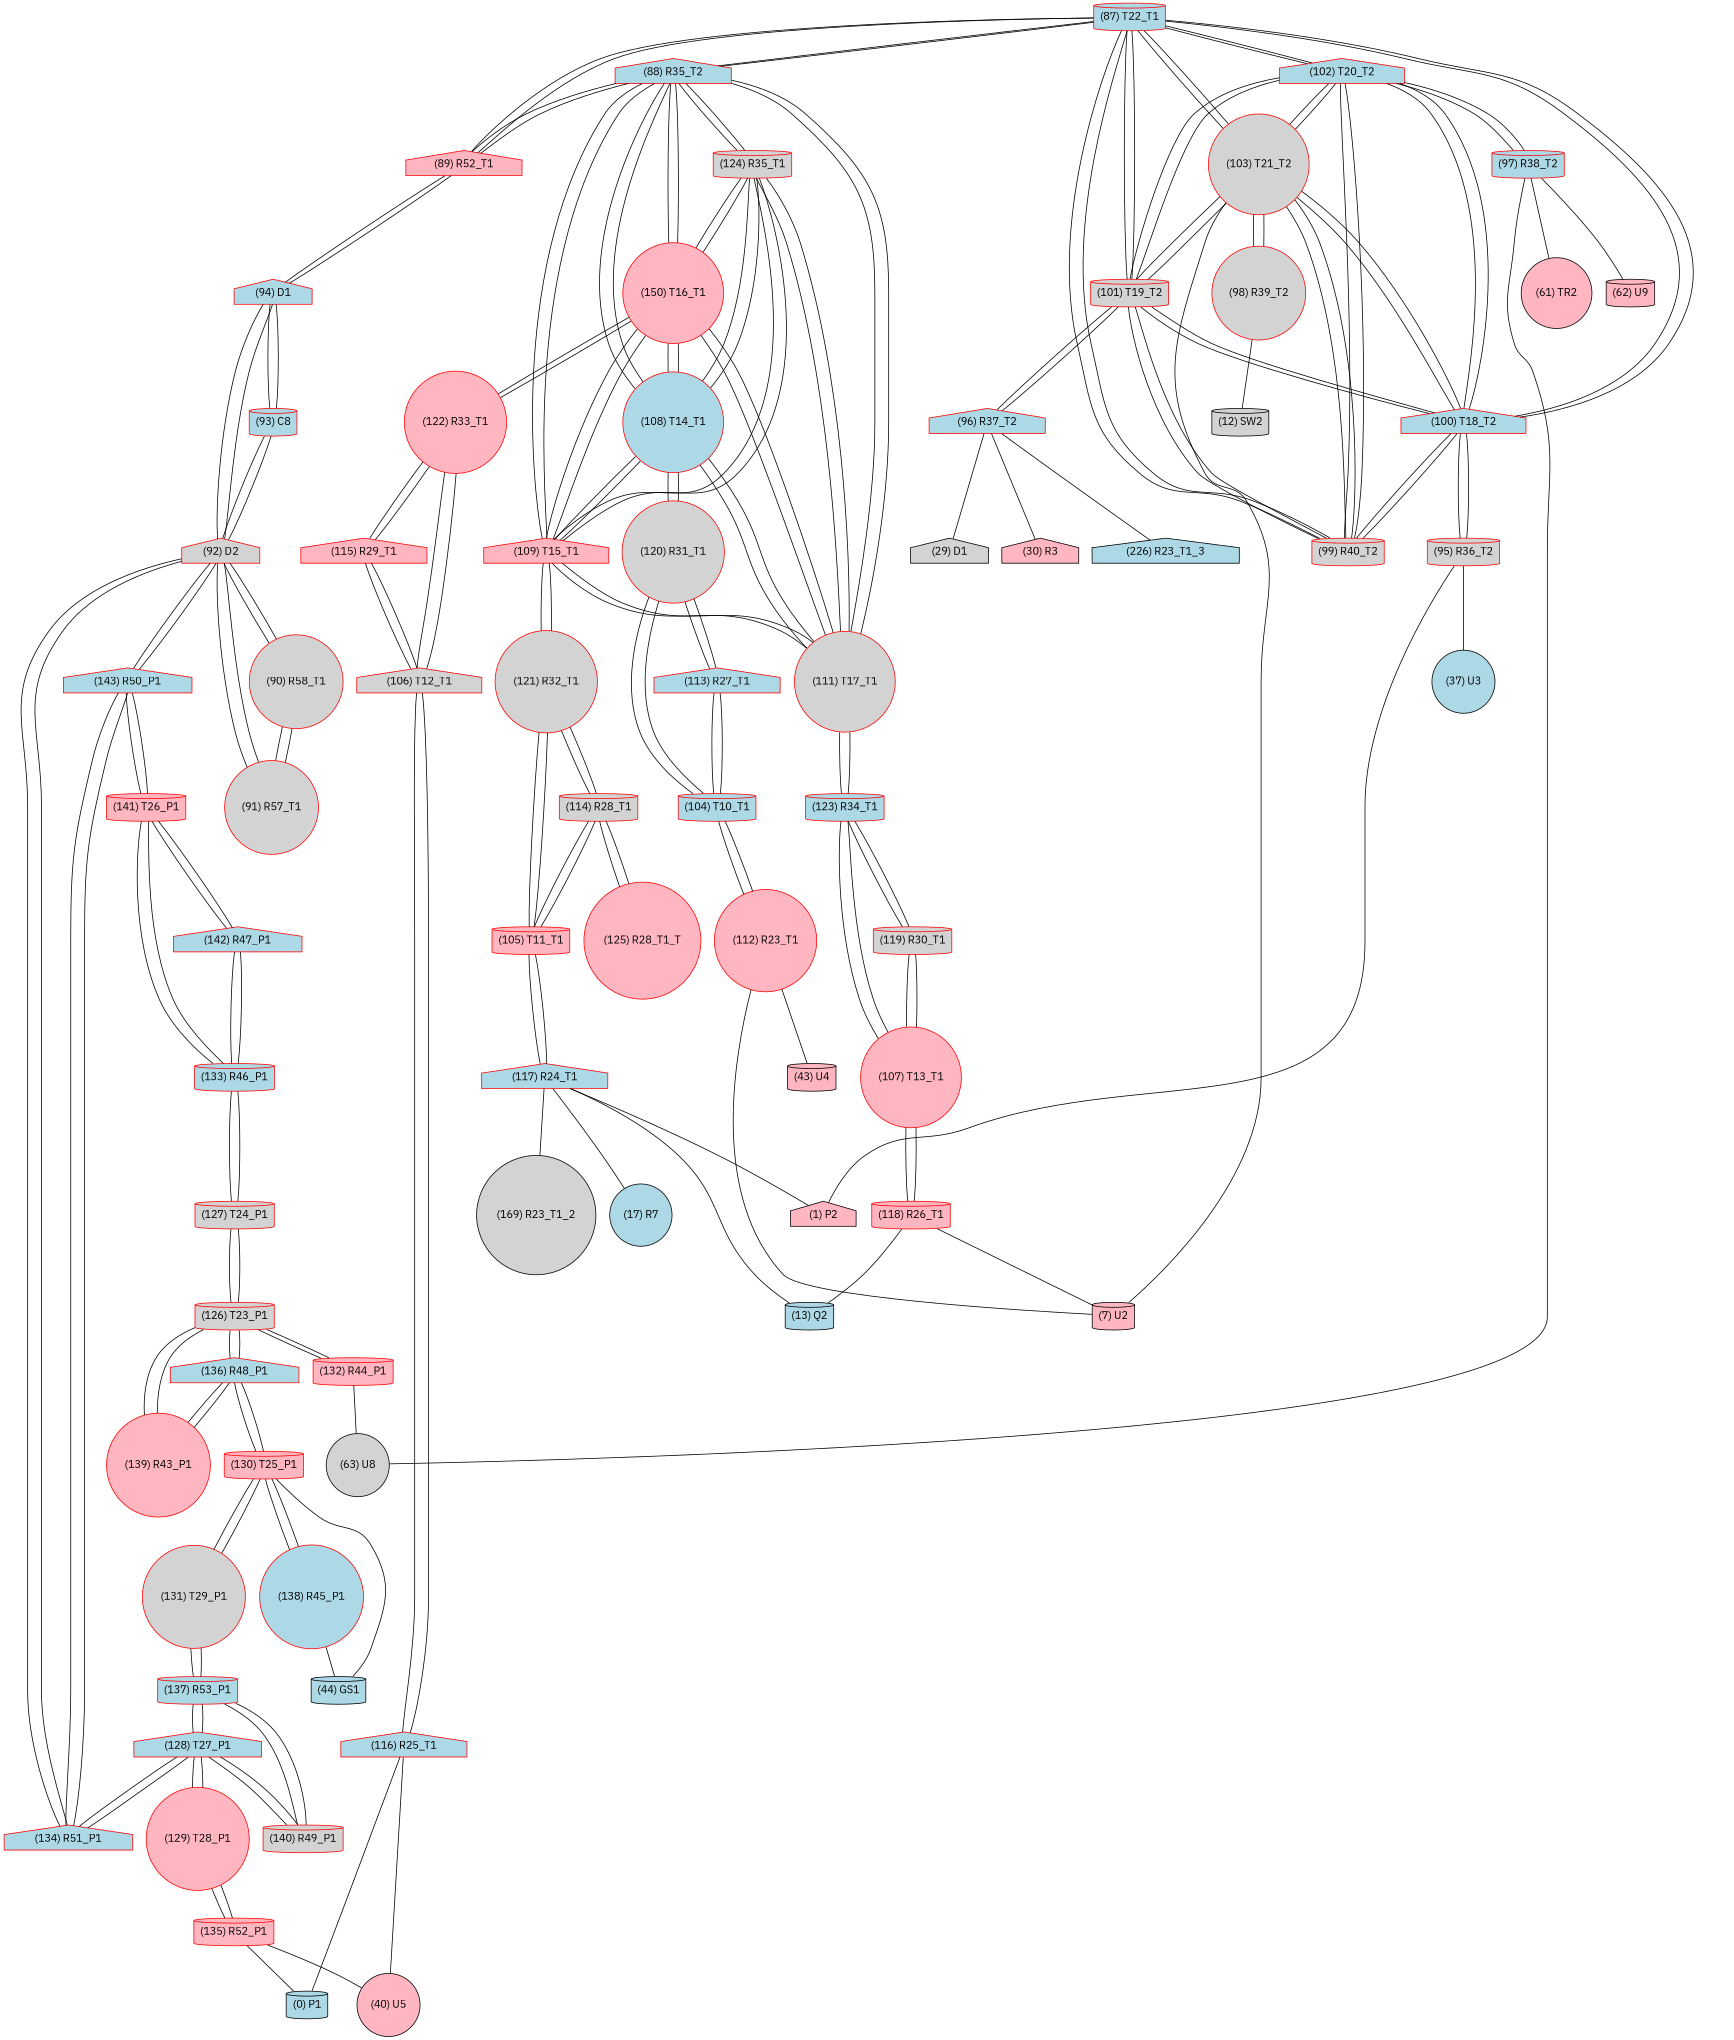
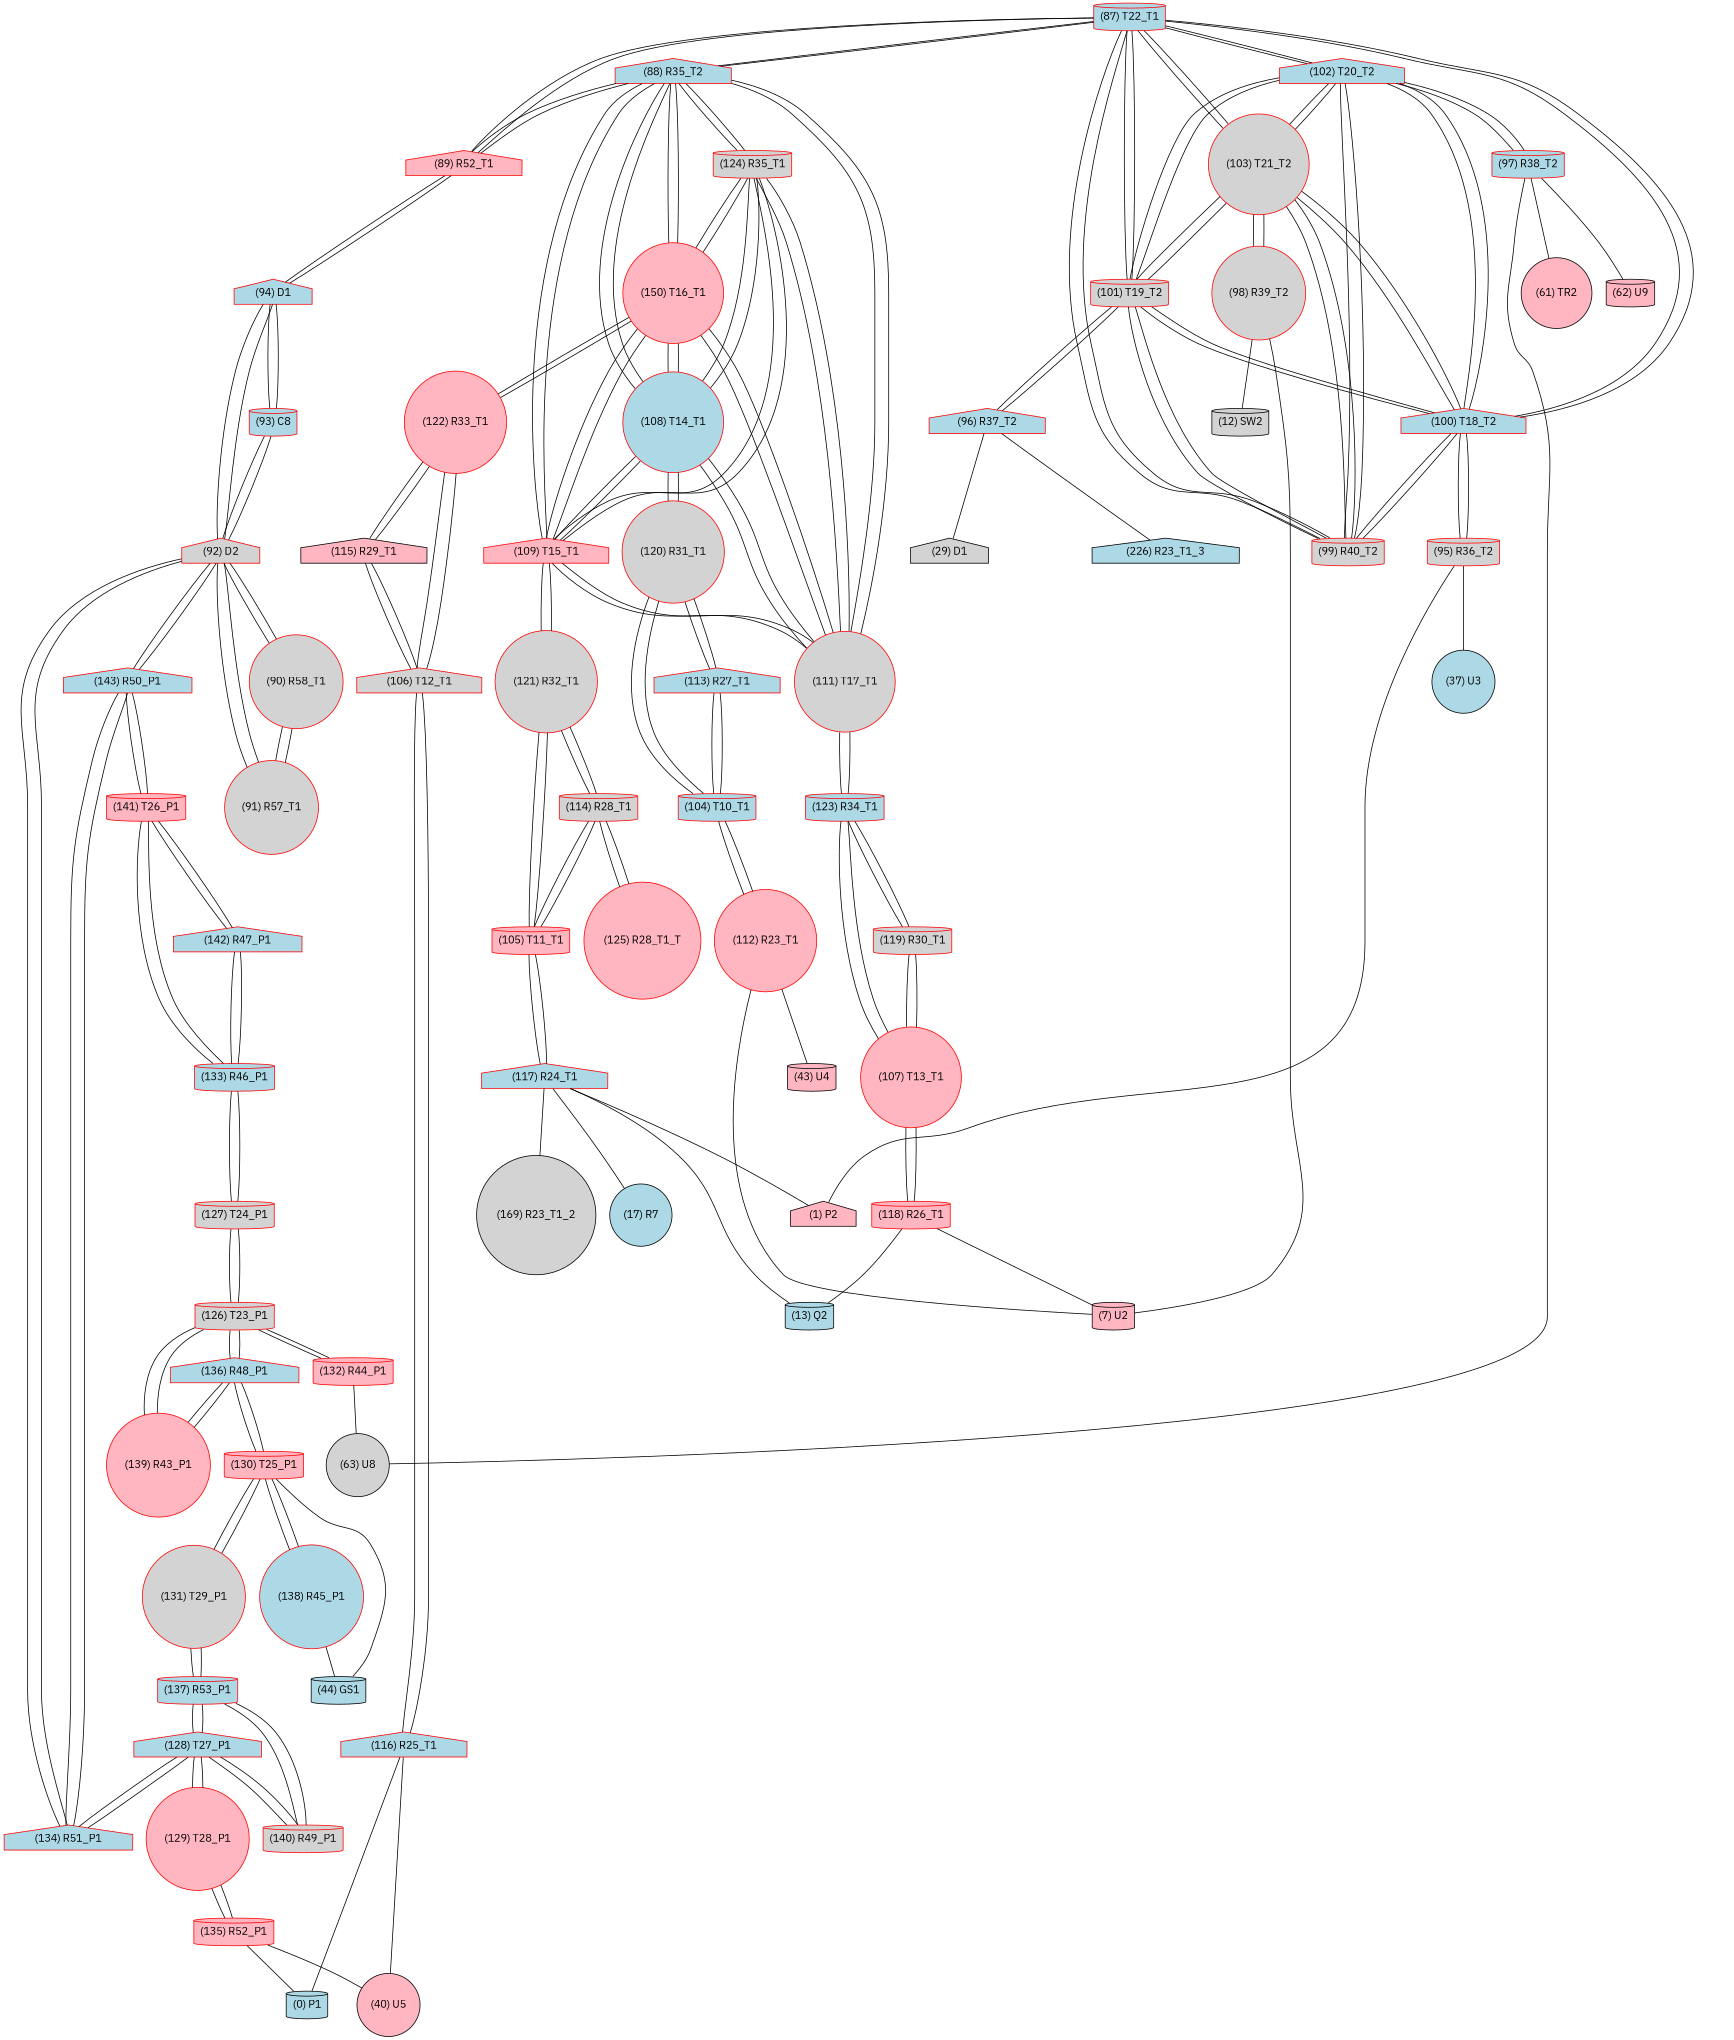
node "(115) R29_T1": color red -> black
node "(30) R3": removed
edge "(103) T21_T2" -- "(7) U2": now "(98) R39_T2" -- "(7) U2"
